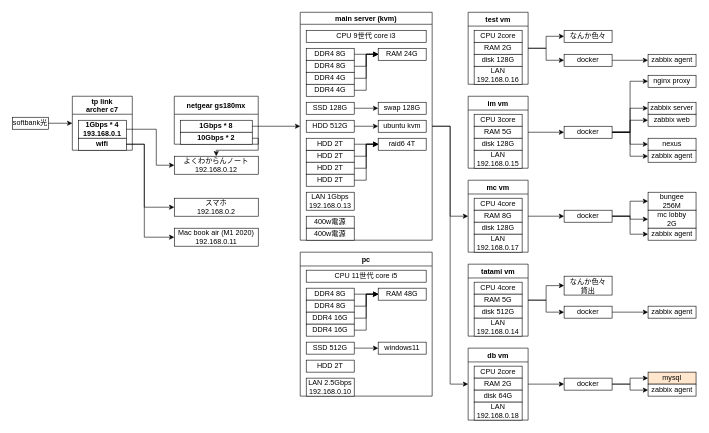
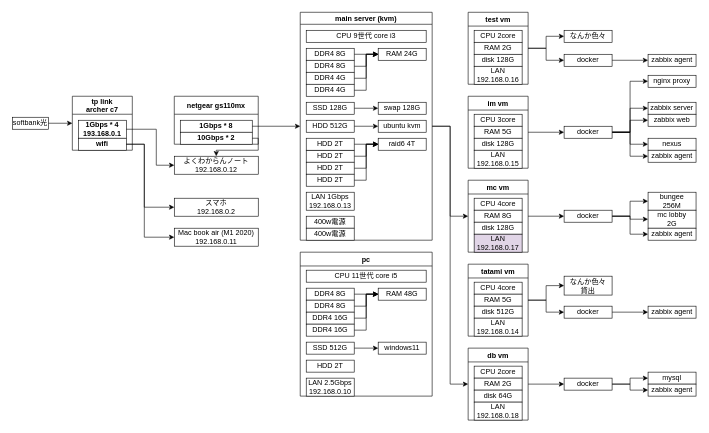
node "netgear gs180mx": label "netgear gs180mx" -> "netgear gs110mx"
node "LAN 192.168.0.17": fillcolor #ffffff -> #e1d5e7
node "mysql": fillcolor #ffe6cc -> #ffffff
